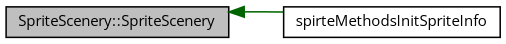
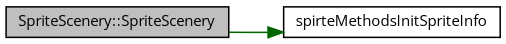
edge "spirteMethodsInitSpriteInfo" -> "SpriteScenery::SpriteScenery": reversed
